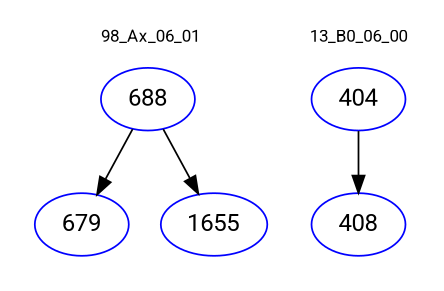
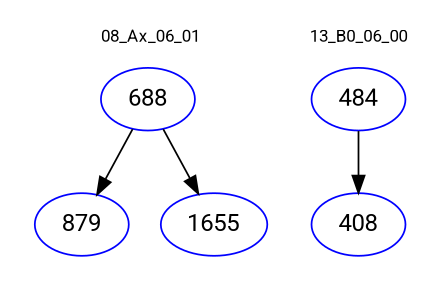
cluster "98_Ax_06_01": label "98_Ax_06_01" -> "08_Ax_06_01"
node "404": label "404" -> "484"
node "679": label "679" -> "879"
